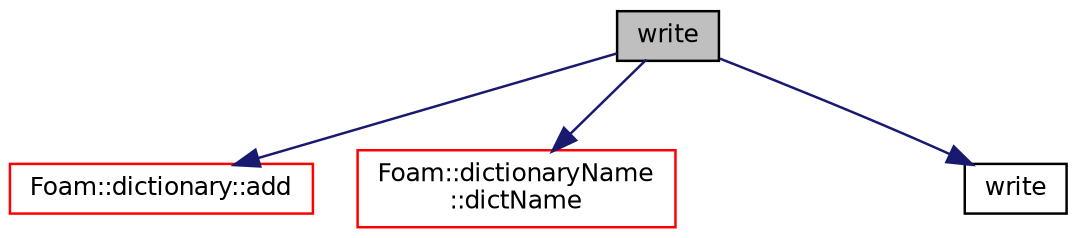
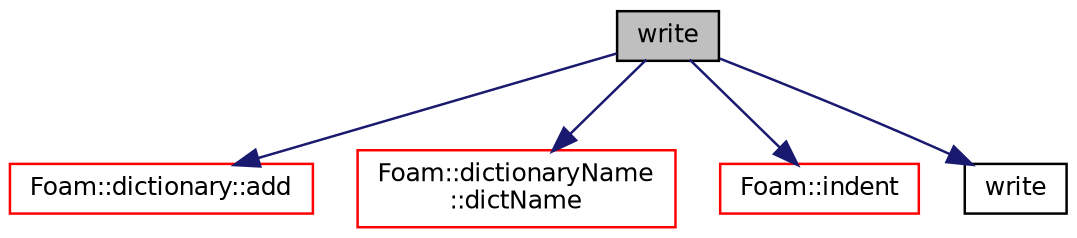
node "Foam::indent": added
